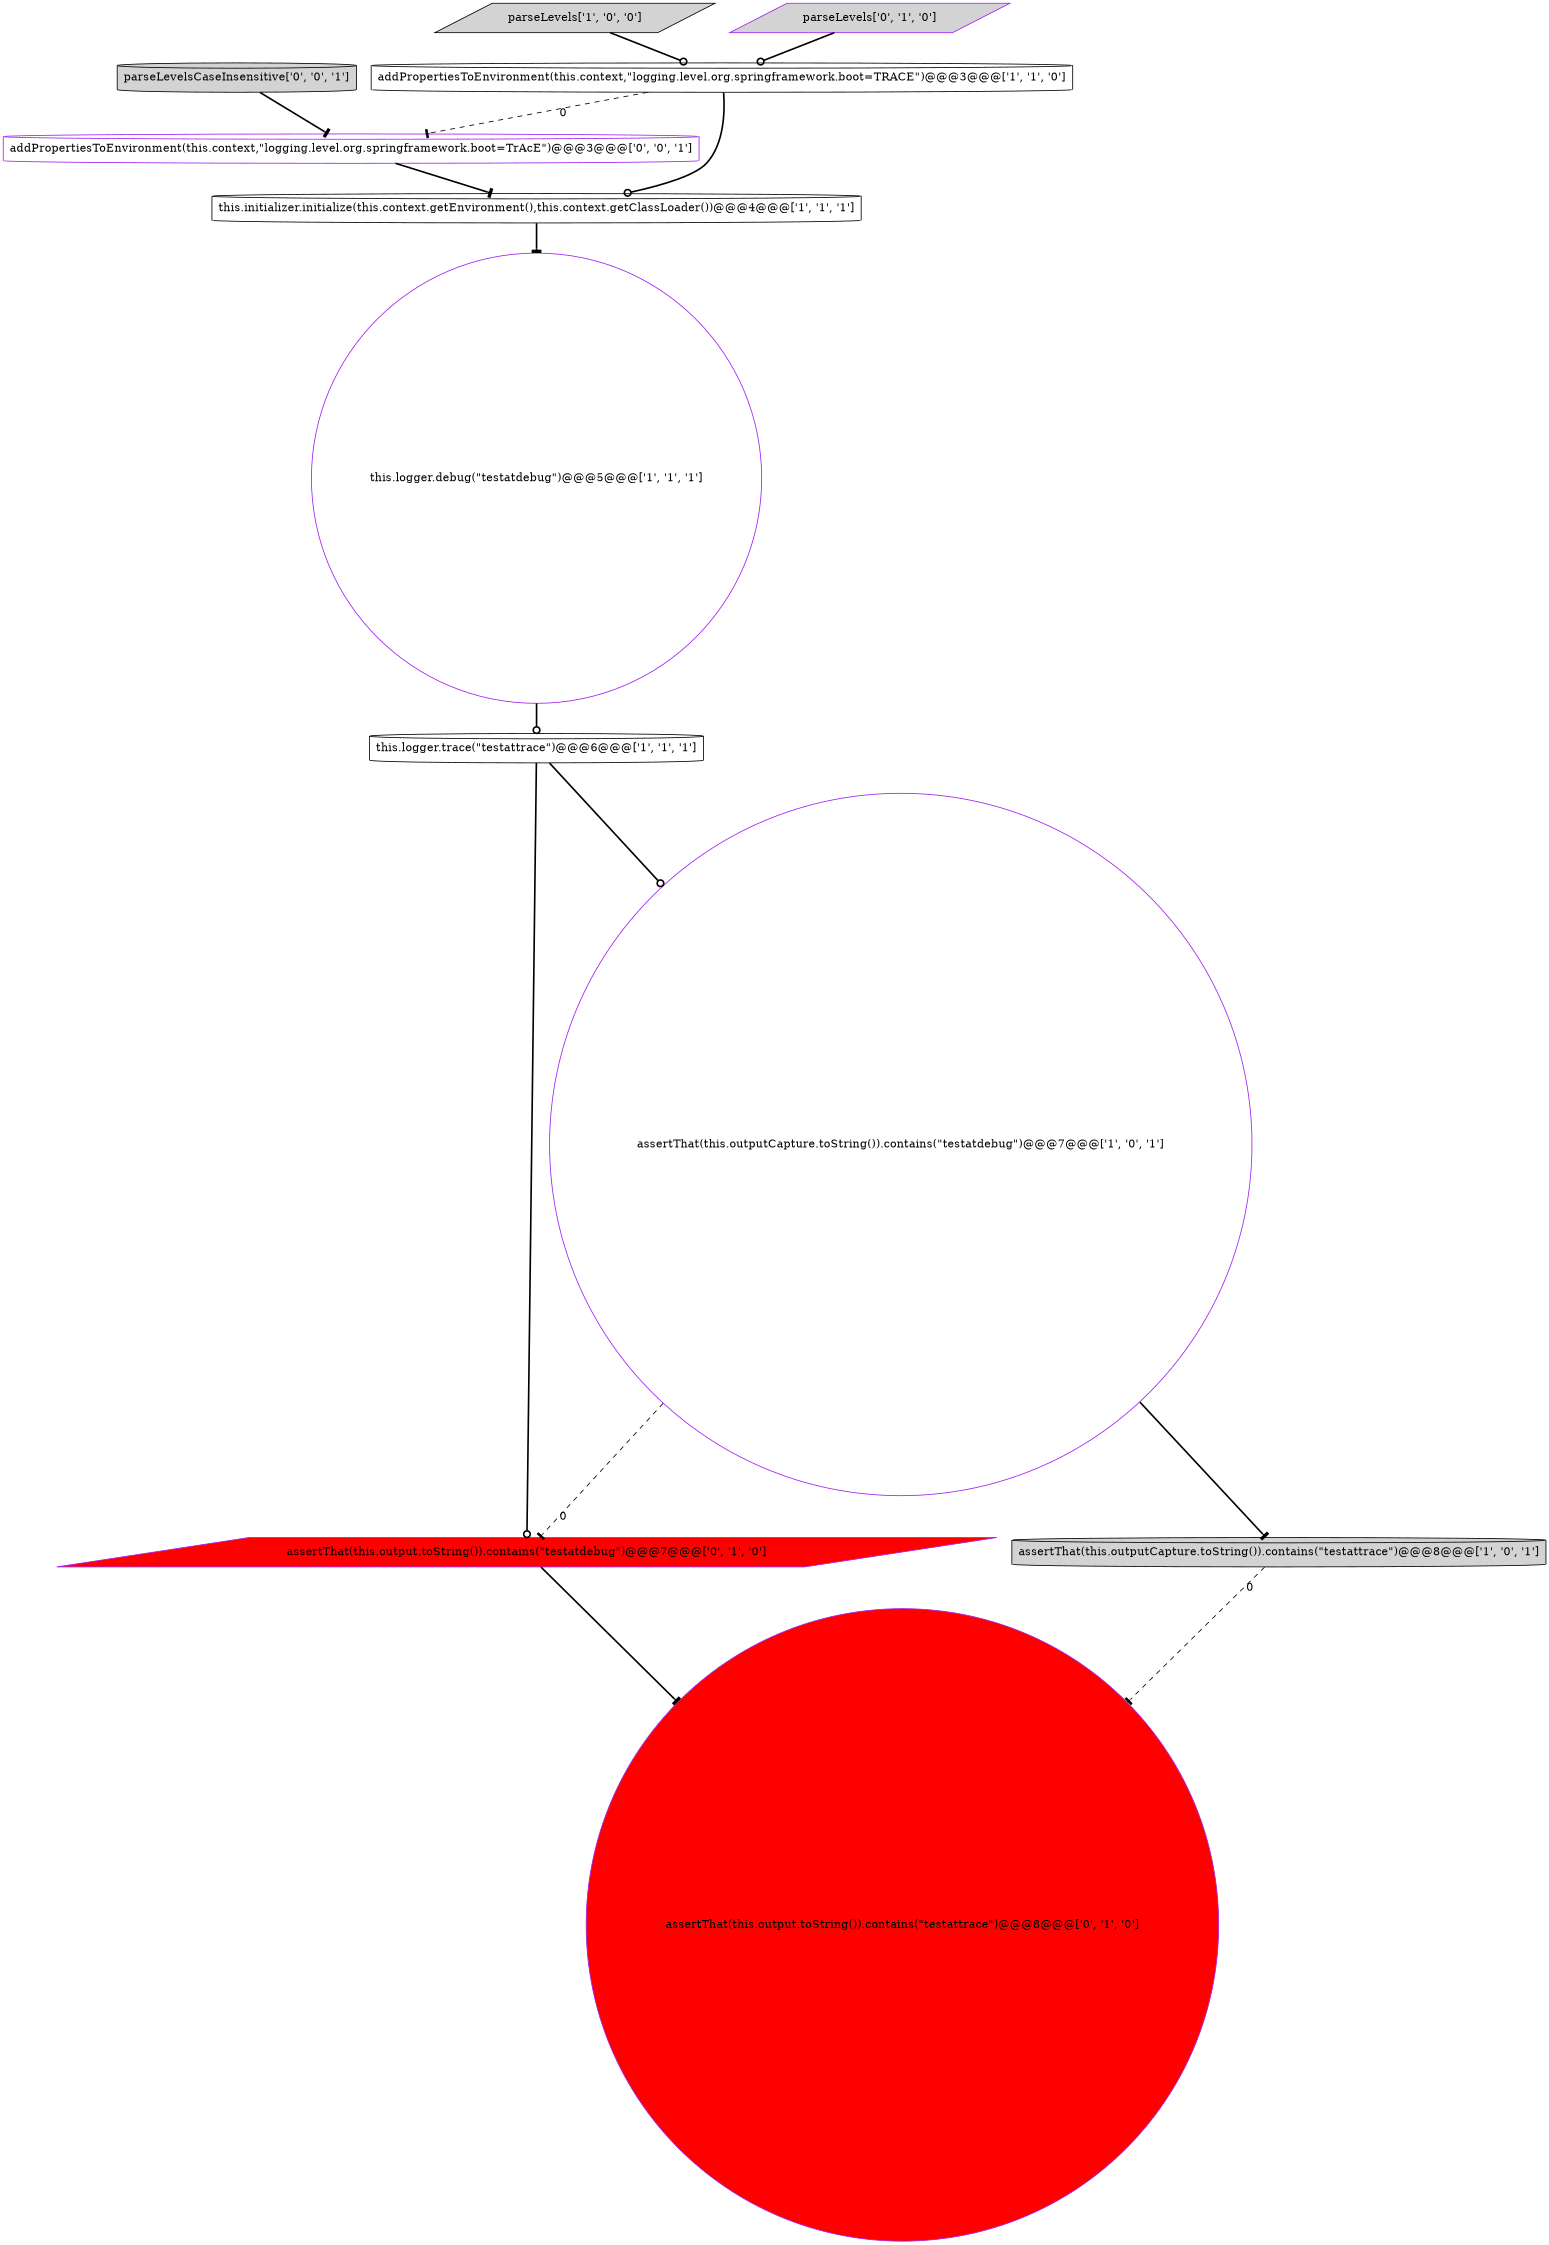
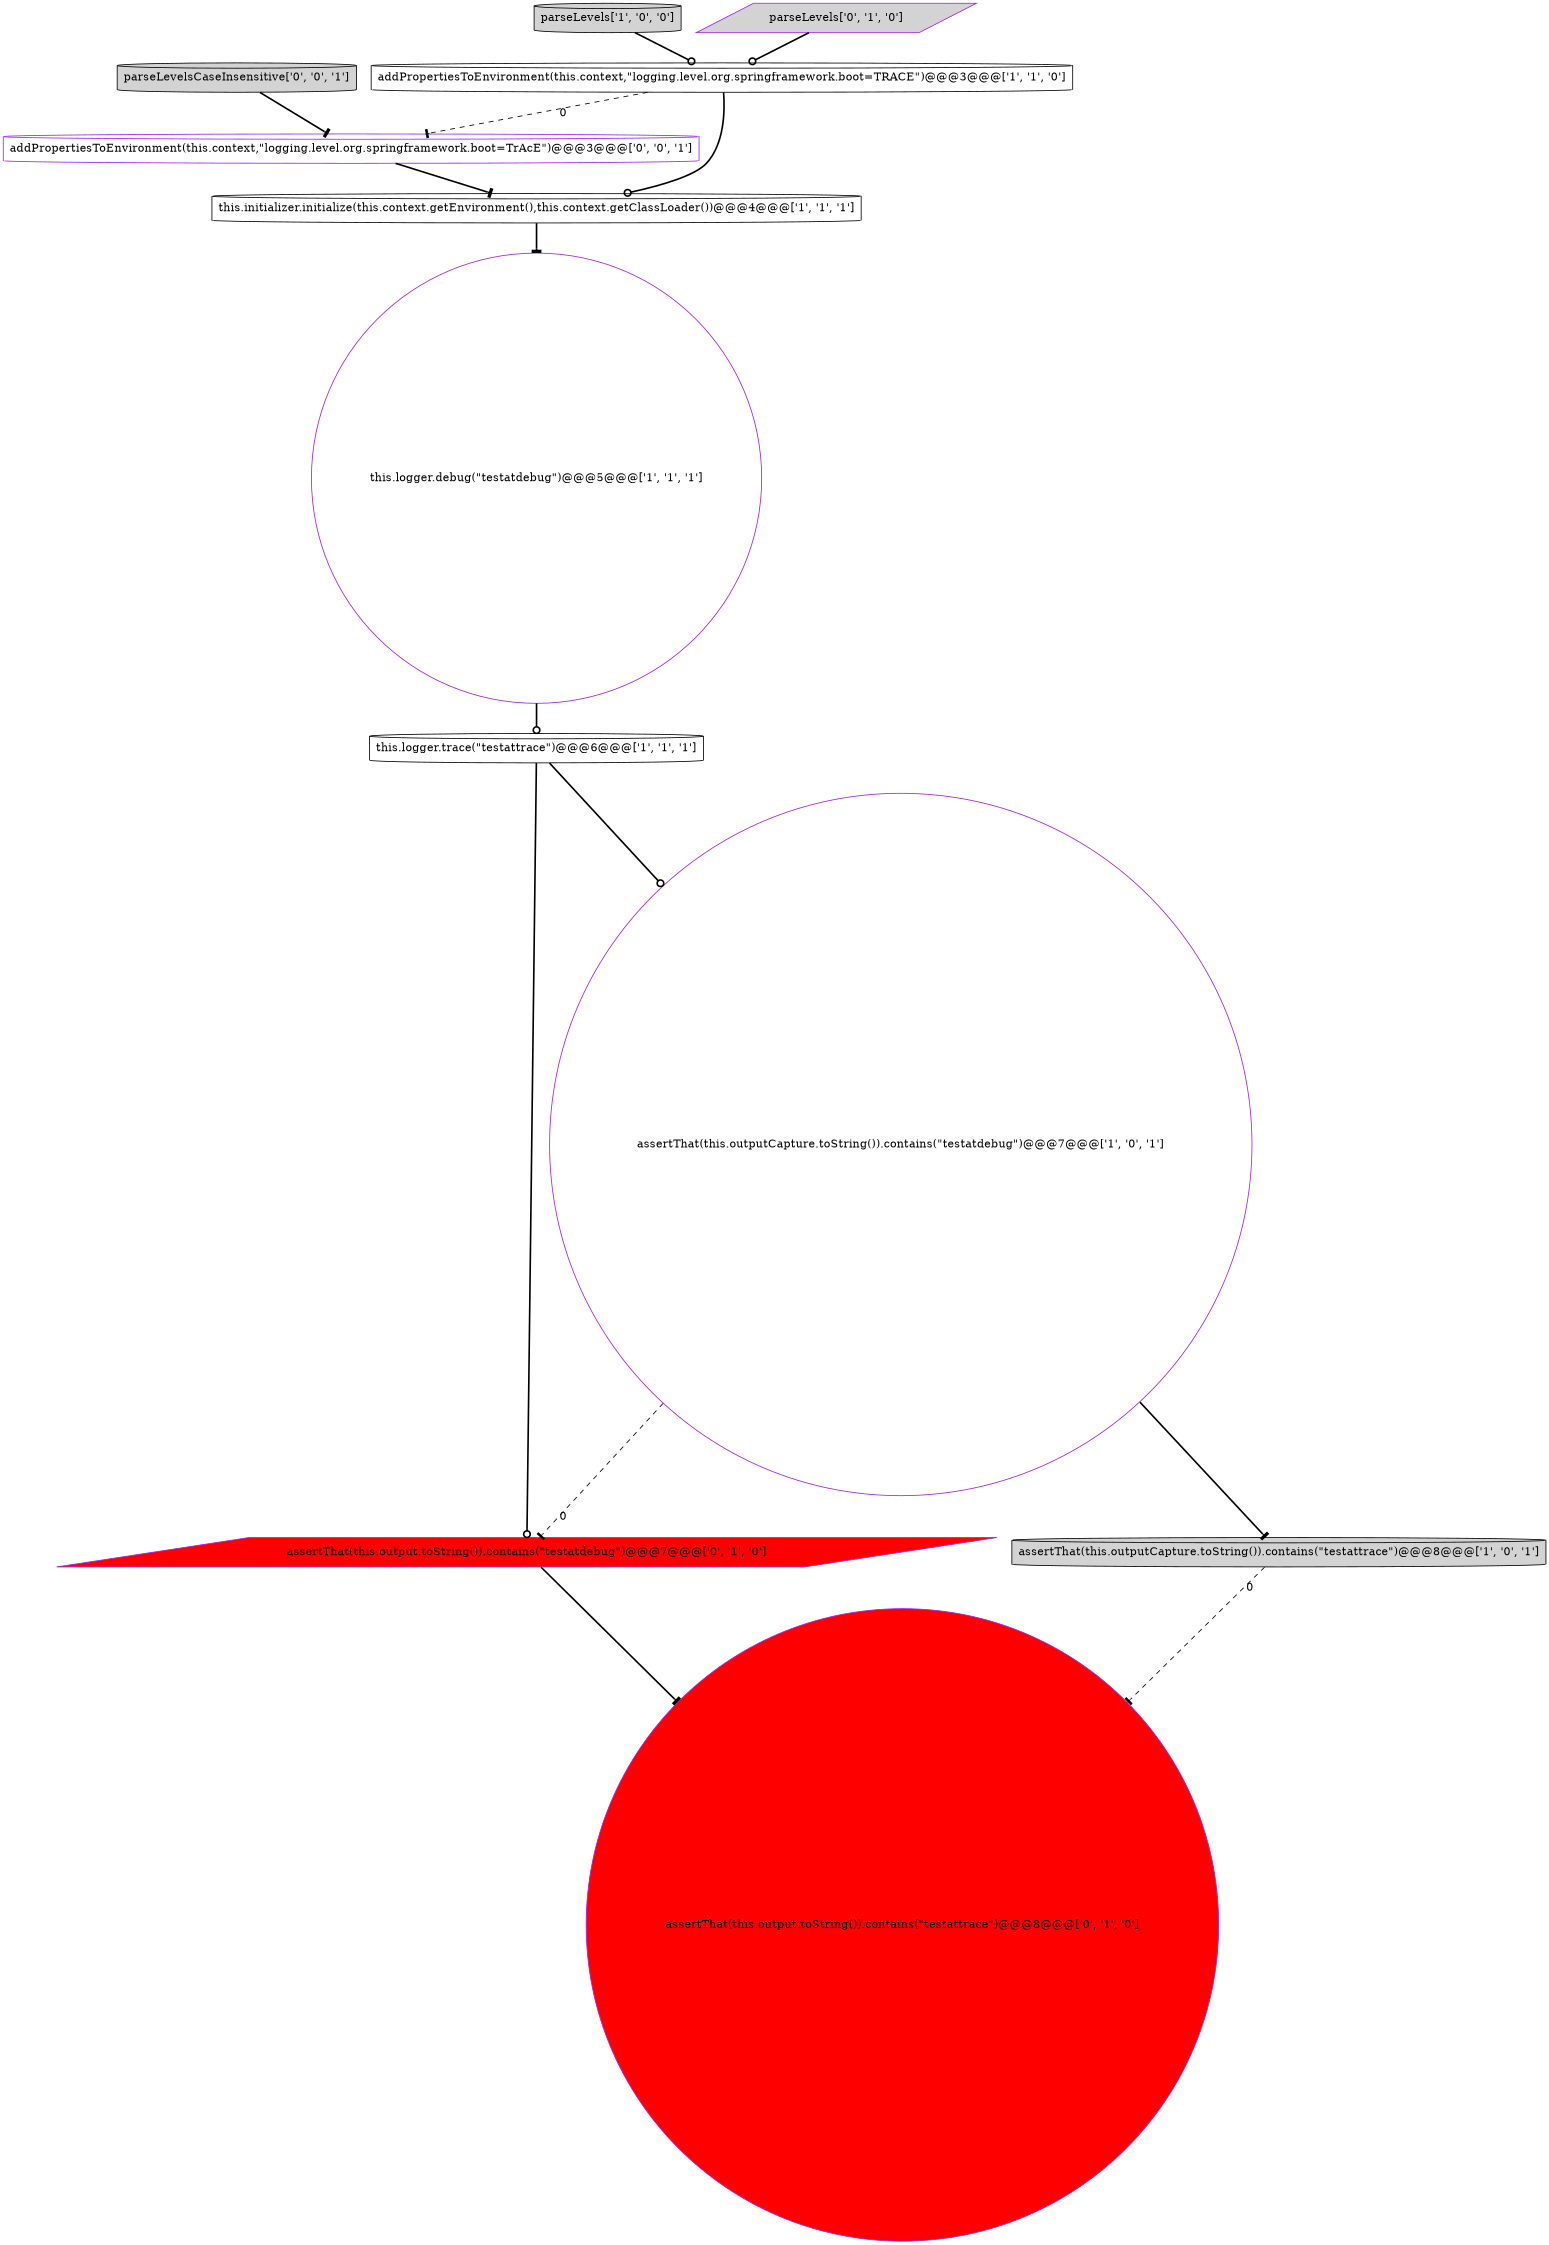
node "parseLevels['1', '0', '0']": shape parallelogram -> cylinder
